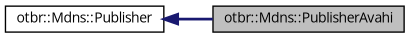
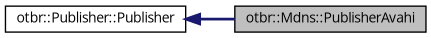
node "otbr::Mdns::Publisher": label "otbr::Mdns::Publisher" -> "otbr::Publisher::Publisher"
